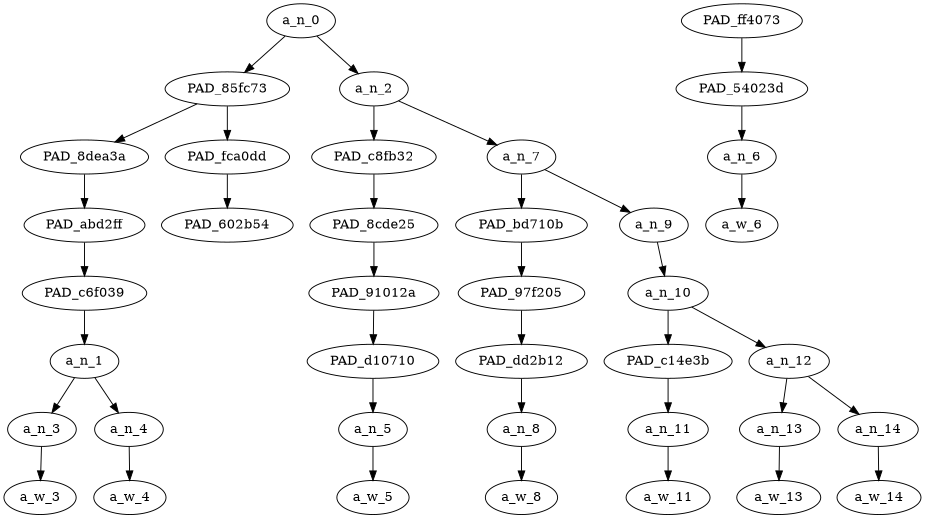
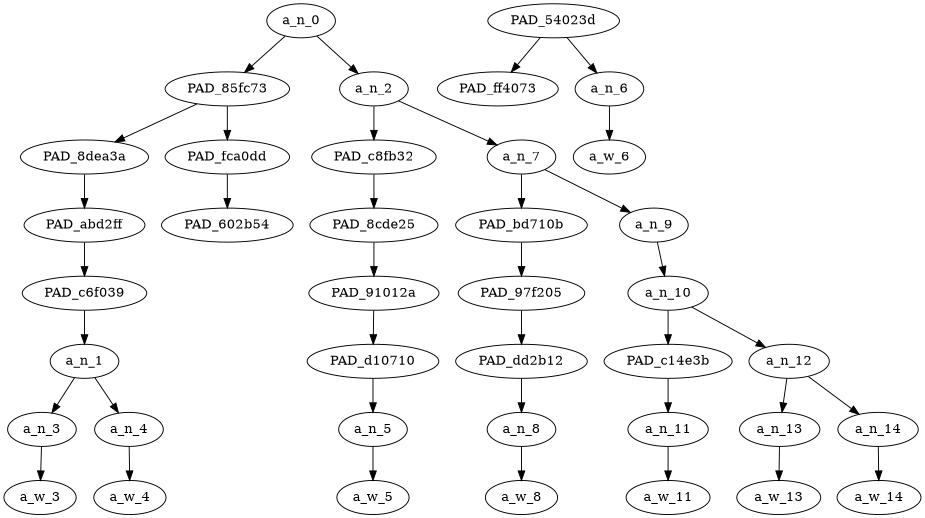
edge "PAD_ff4073" -> "PAD_54023d": reversed
